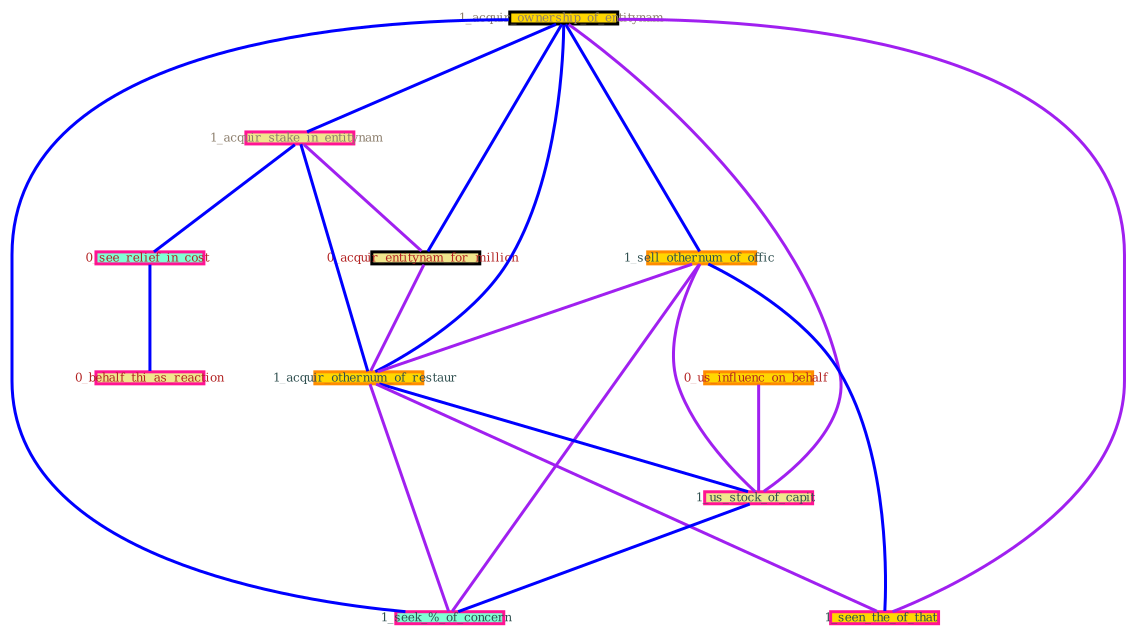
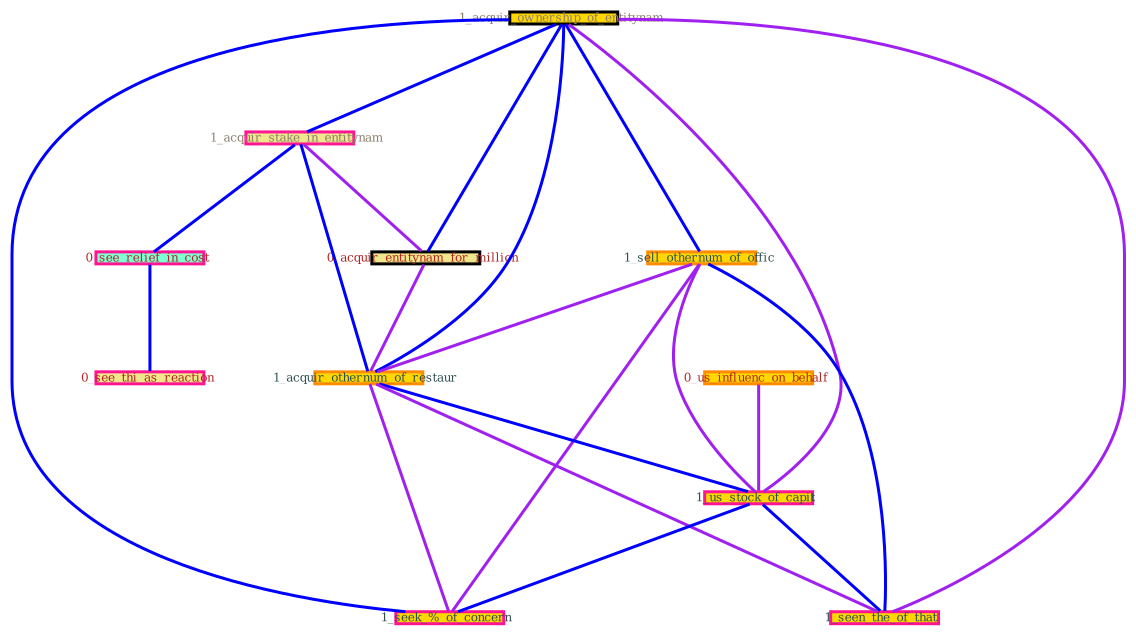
node "0_behalf_thi_as_reaction": label "0_behalf_thi_as_reaction" -> "0_see_thi_as_reaction"
node "1_us_stock_of_capit": fillcolor khaki -> gold
edge "1_us_stock_of_capit" -- "1_seen_the_of_that": added
node "1_seek_%_of_concern": fillcolor aquamarine -> gold
